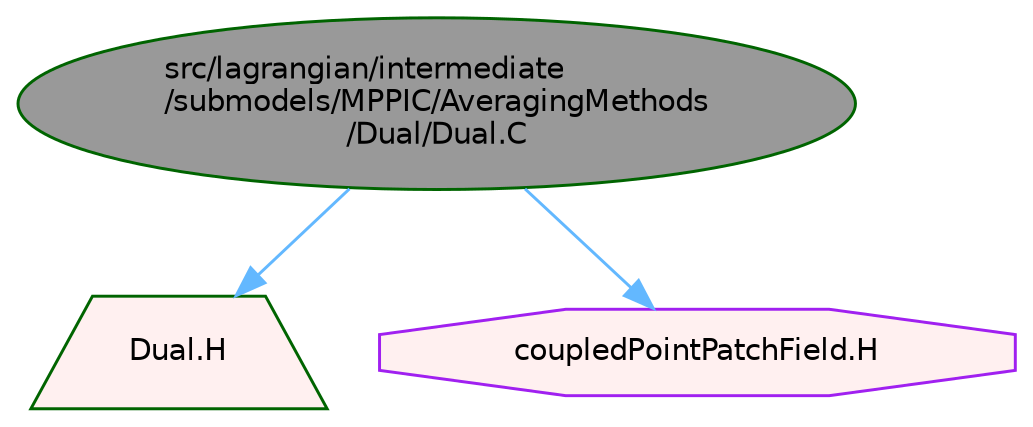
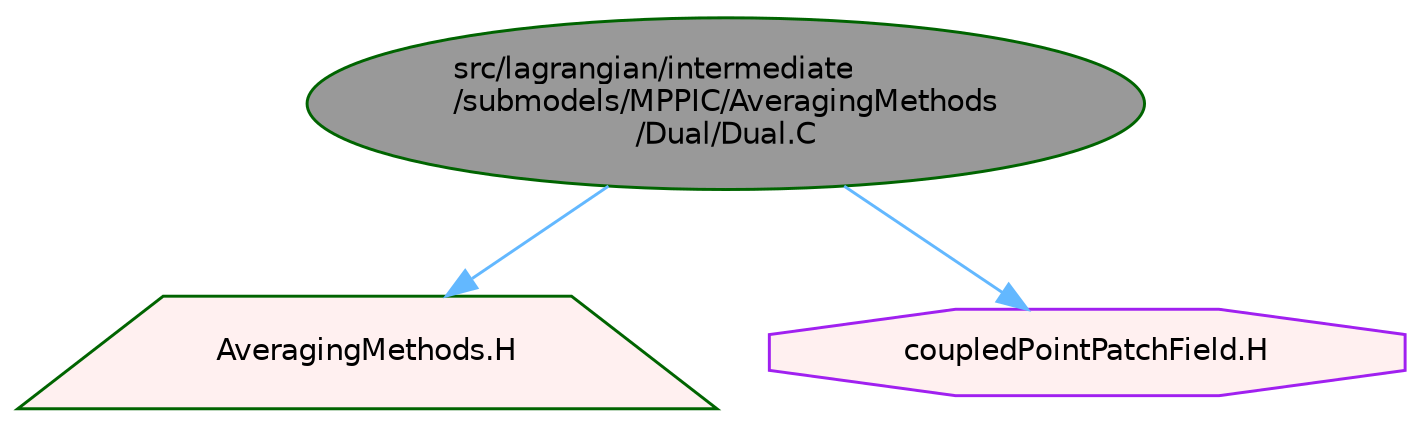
node "Dual.H": label "Dual.H" -> "AveragingMethods.H"
